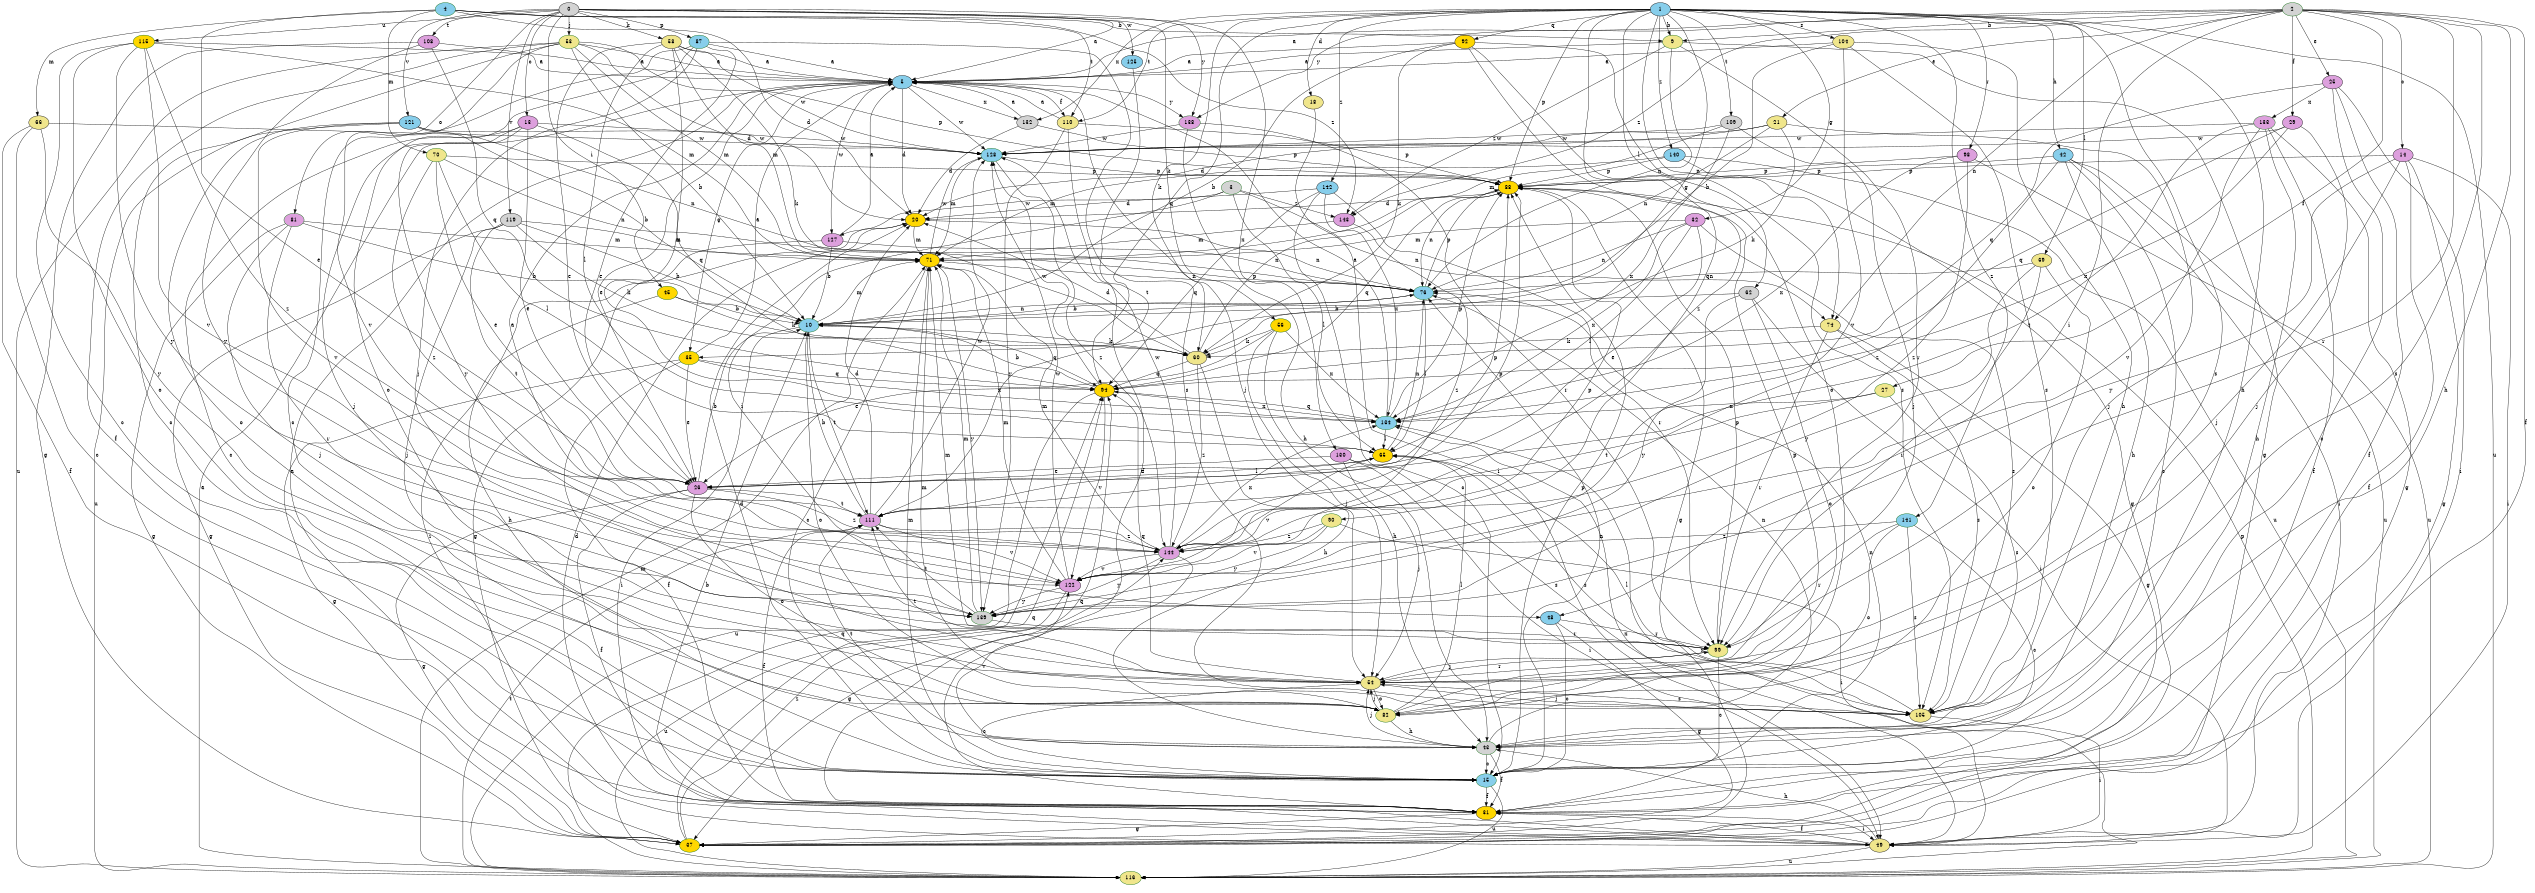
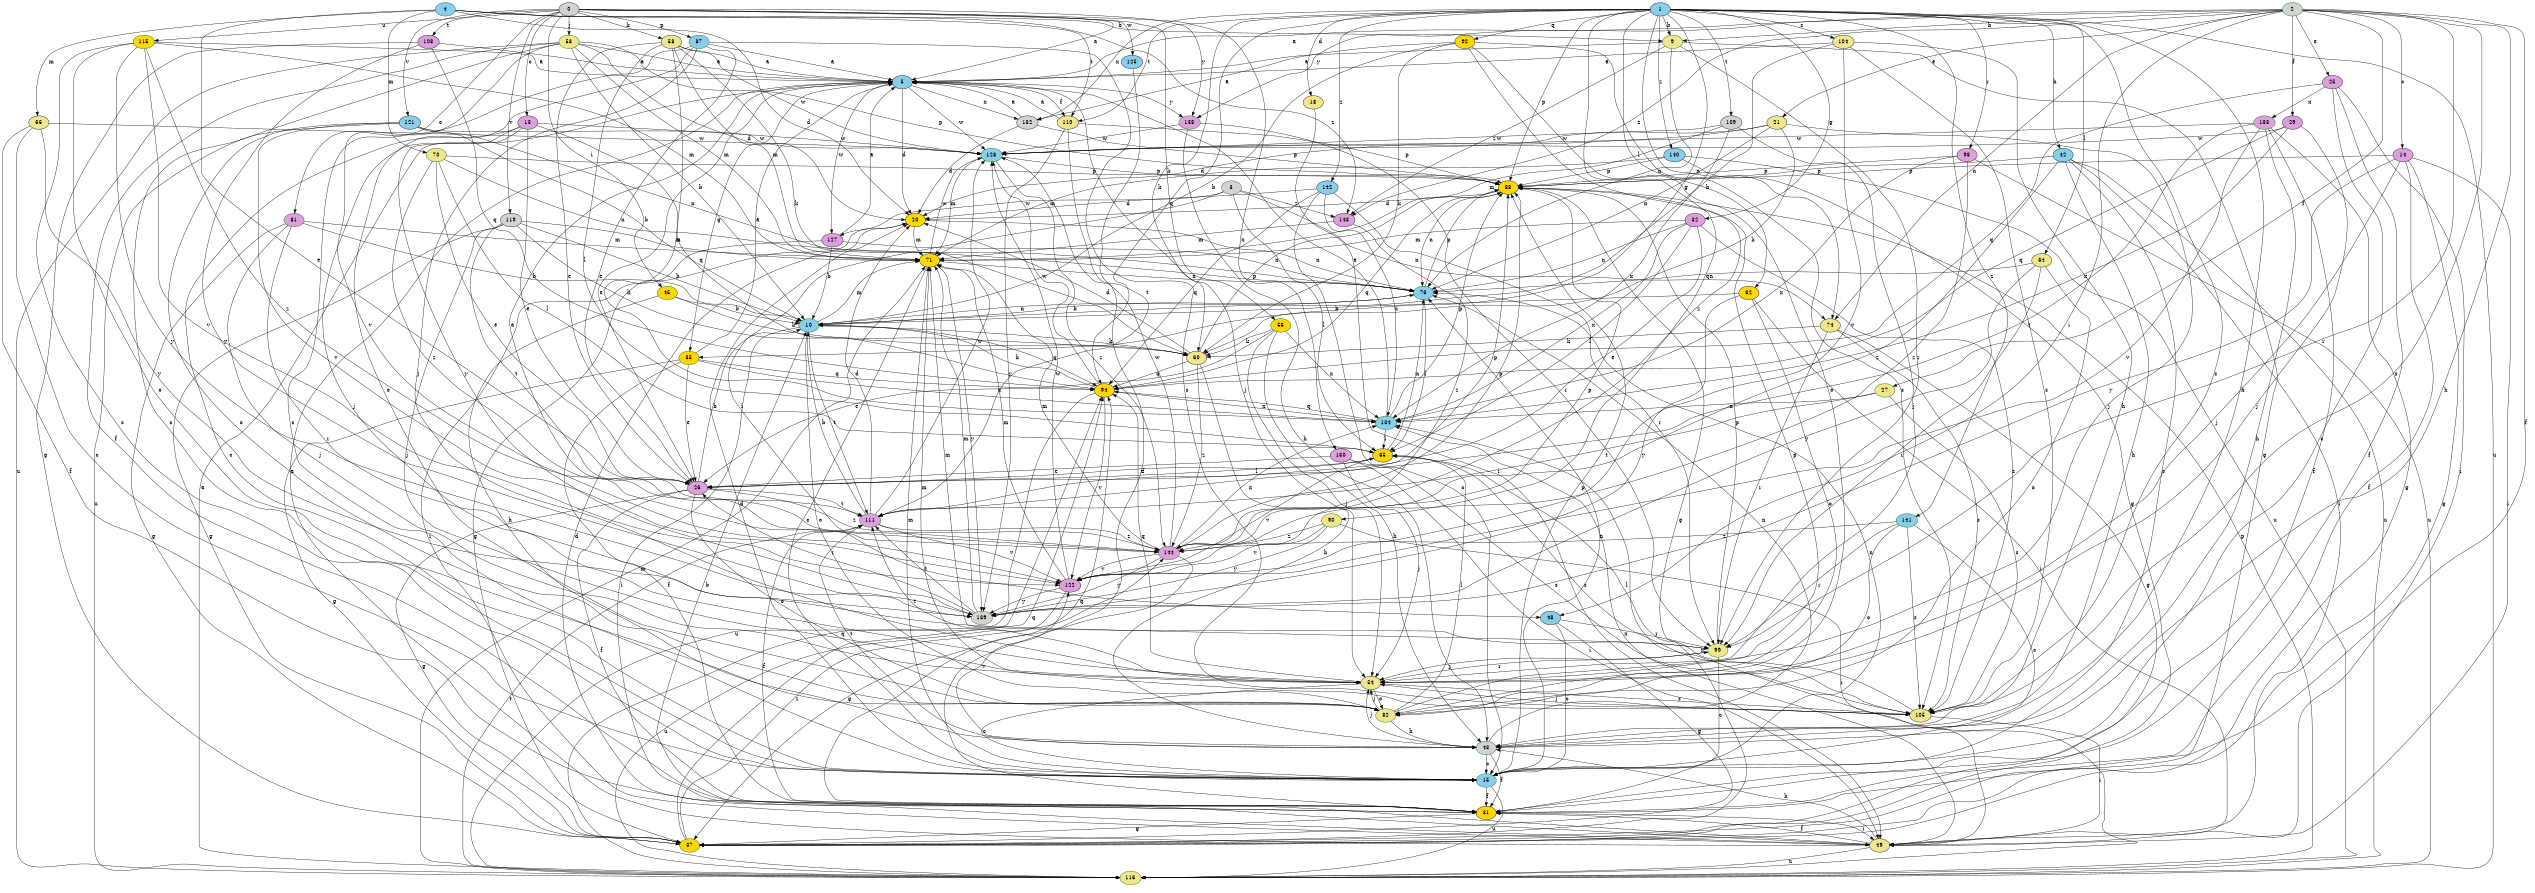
edge "92" -> "5": now "92" -> "132"
node "69": label "69" -> "64"
node "62": fillcolor lightgrey -> gold
edge "139" -> "99": now "139" -> "26"
